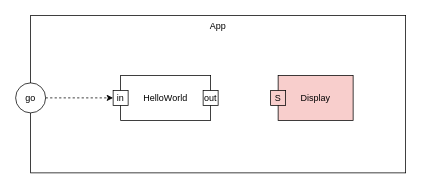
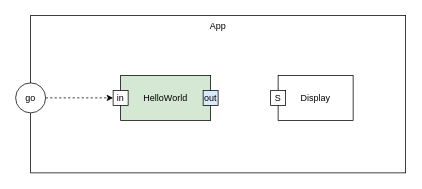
node "HelloWorld": fillcolor #ffffff -> #d5e8d4
node "out": fillcolor #ffffff -> #dae8fc
node "S": fillcolor #f8cecc -> #ffffff
node "Display": fillcolor #f8cecc -> #ffffff
